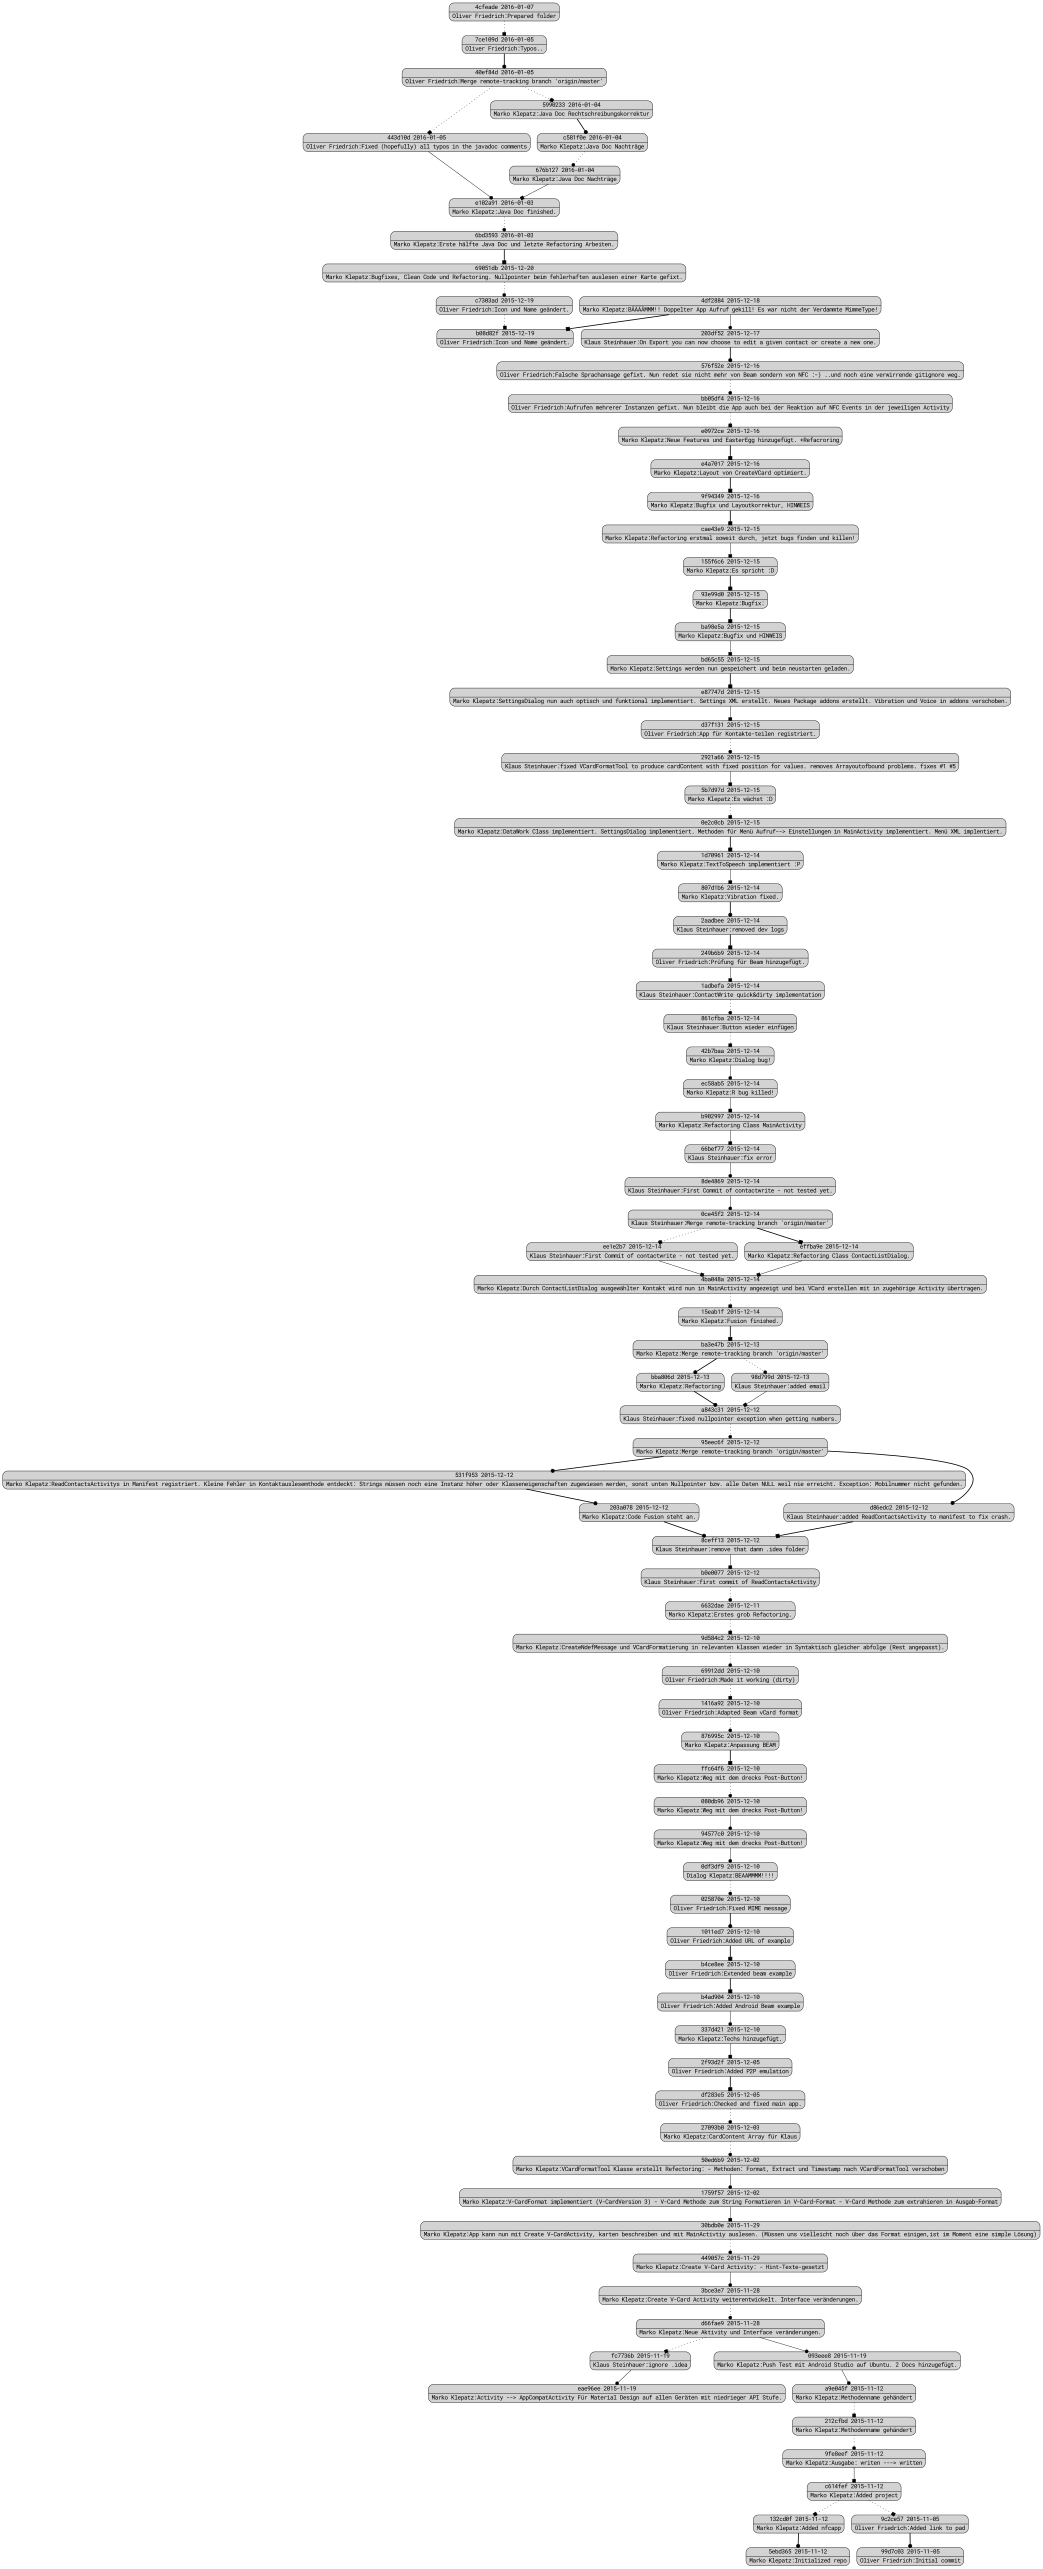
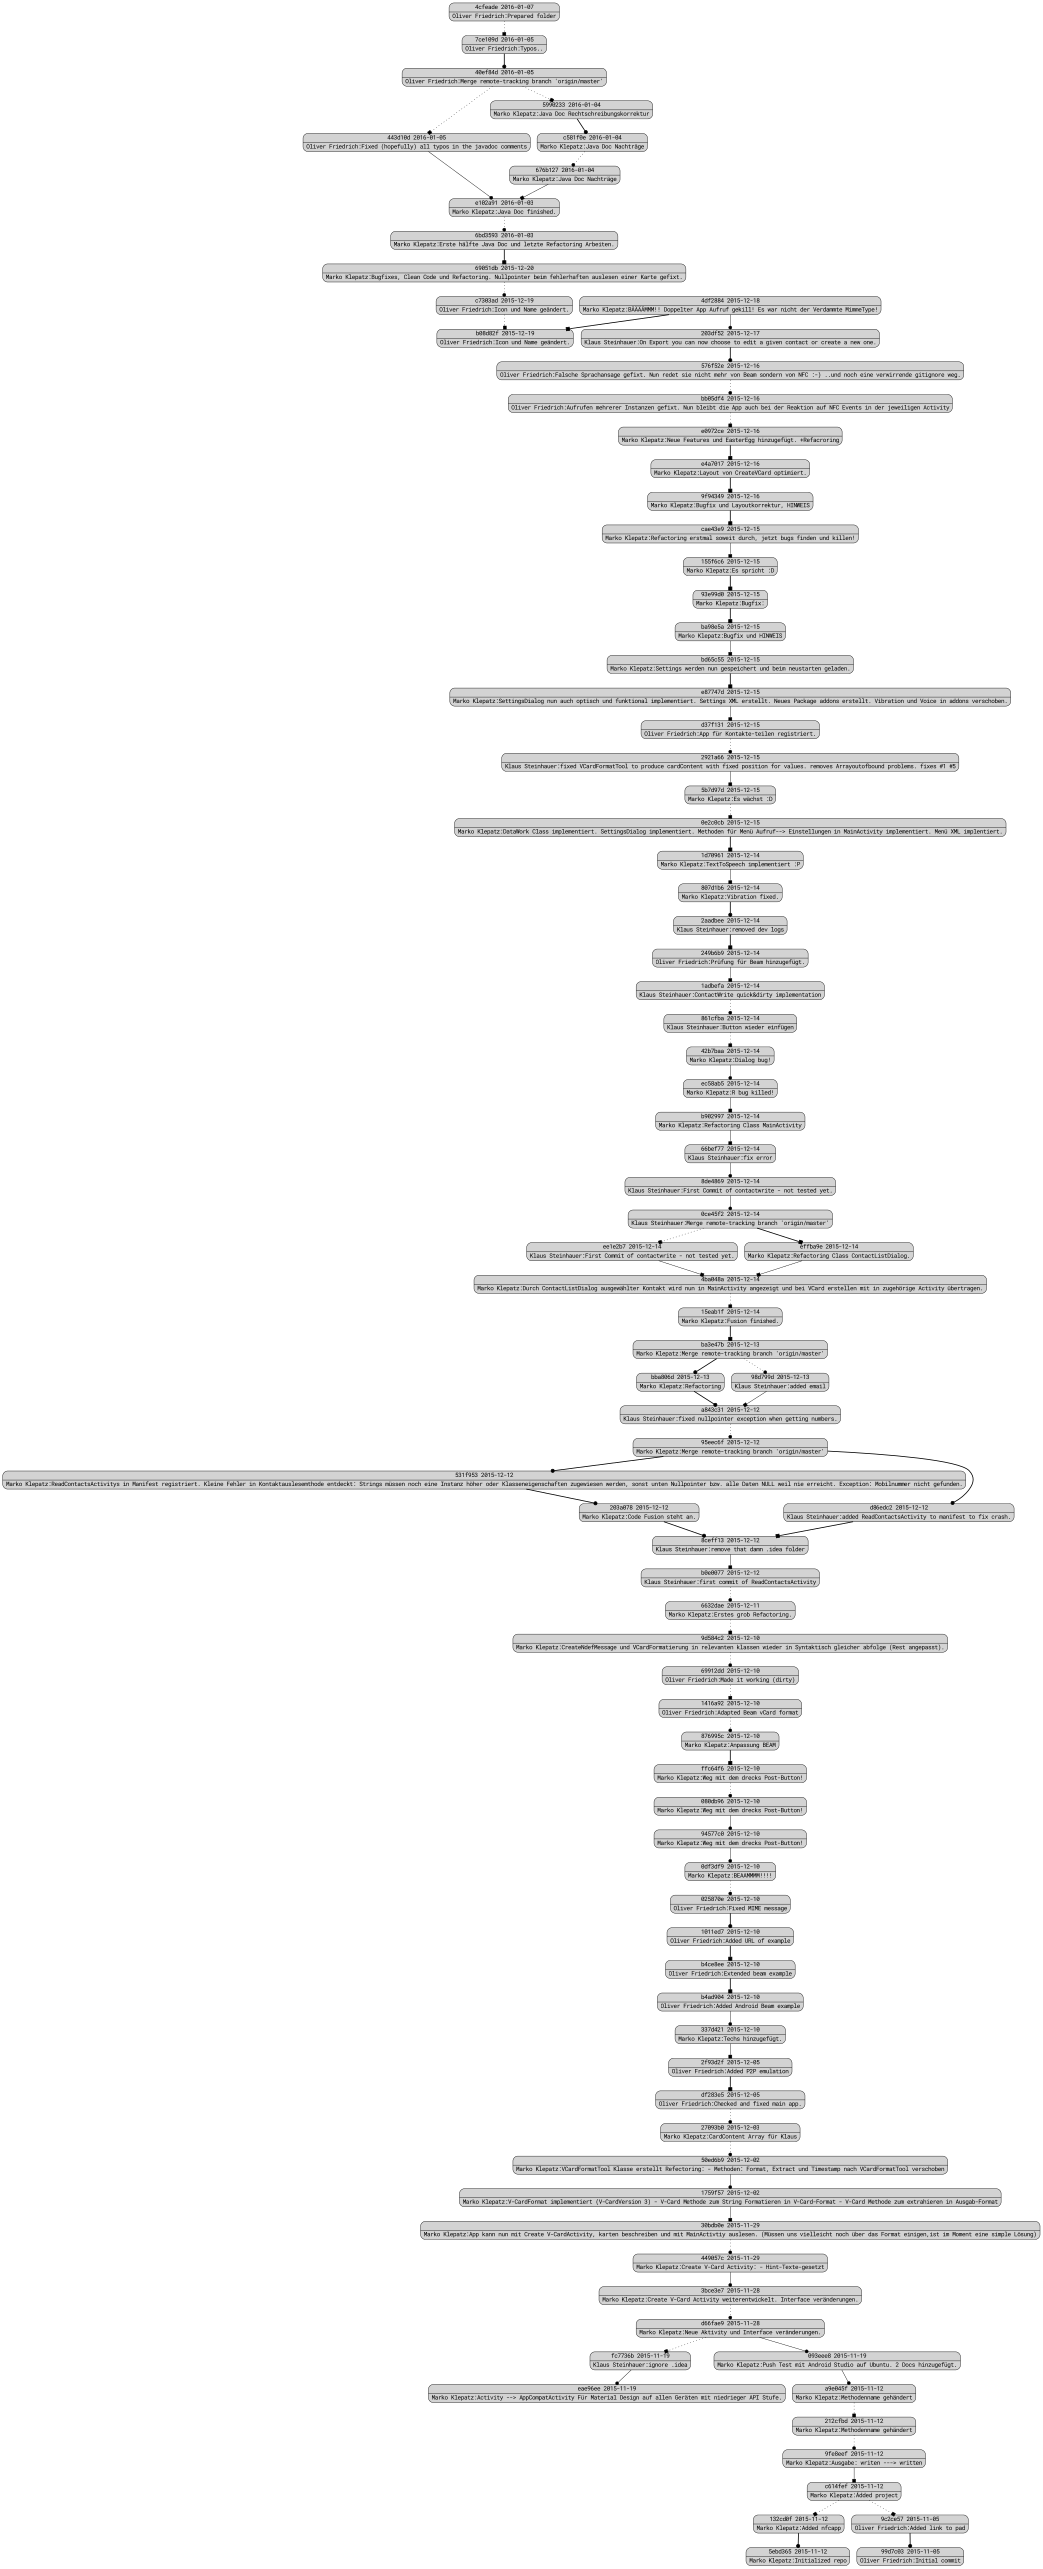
node "0df3df9 2015-12-10": text "Dialog Klepatz:BEAAMMMM!!!!" -> "Marko Klepatz:BEAAMMMM!!!!"
